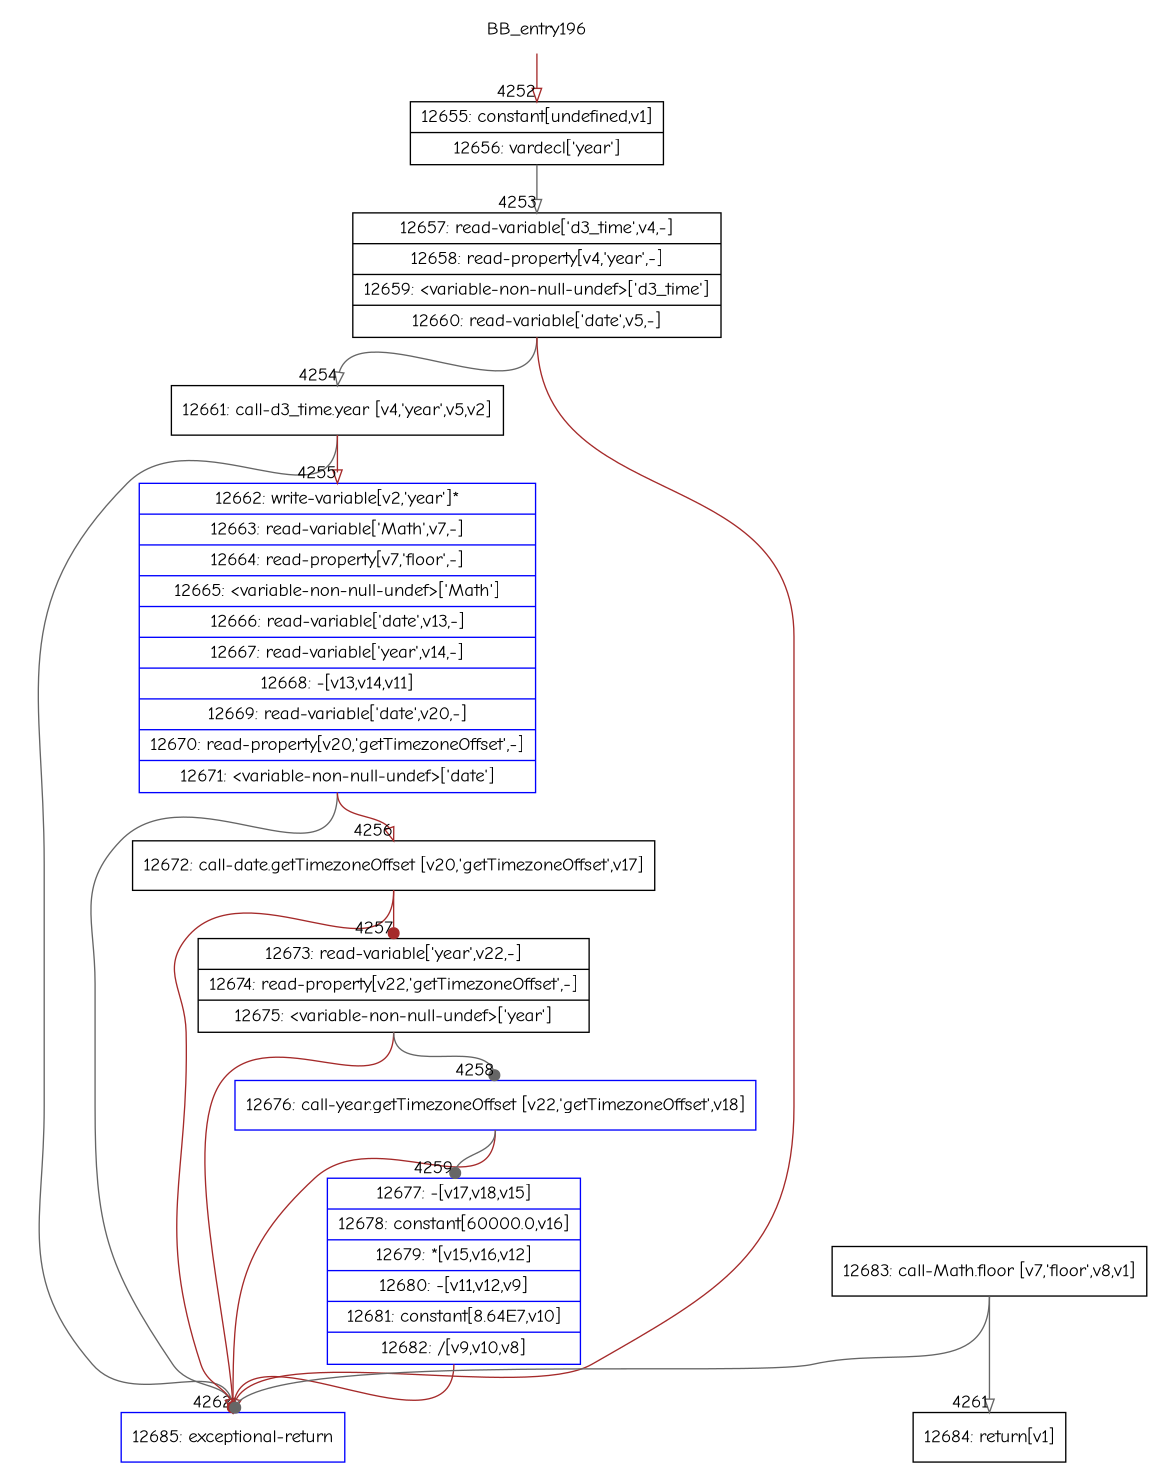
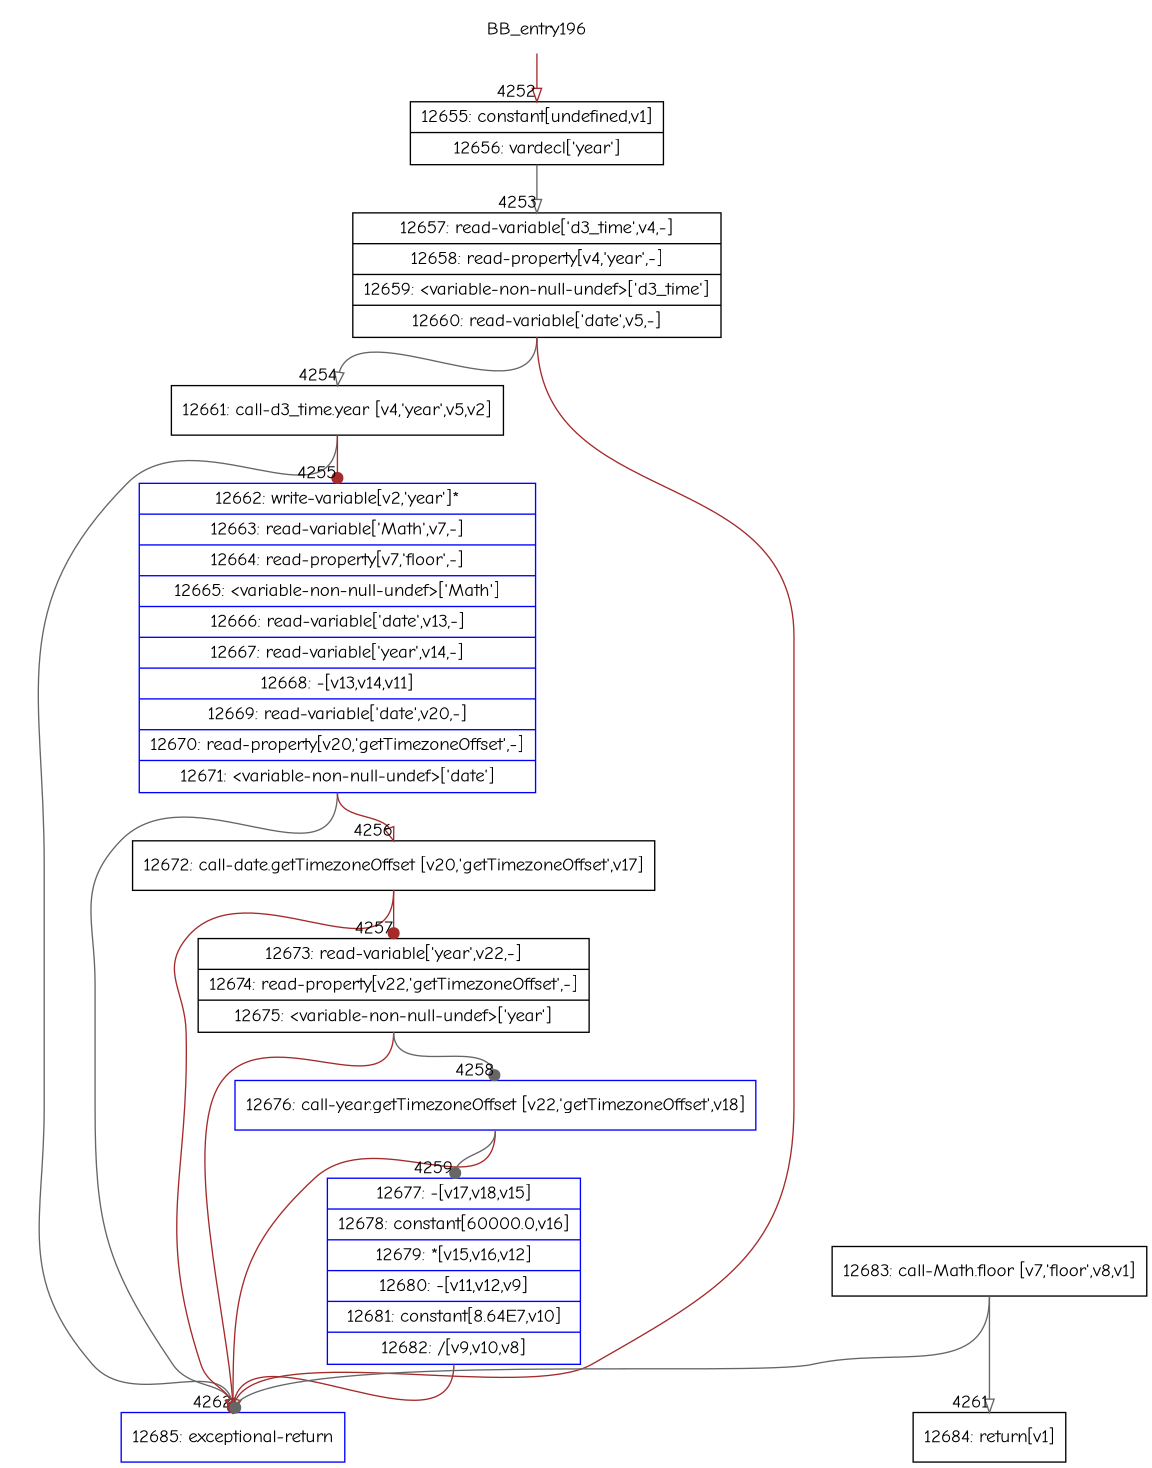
edge "12661: call-d3_time.year [v4,'year',v5,v2]" -> "12662: write-variable[v2,'year']*": arrowhead onormal -> dot
